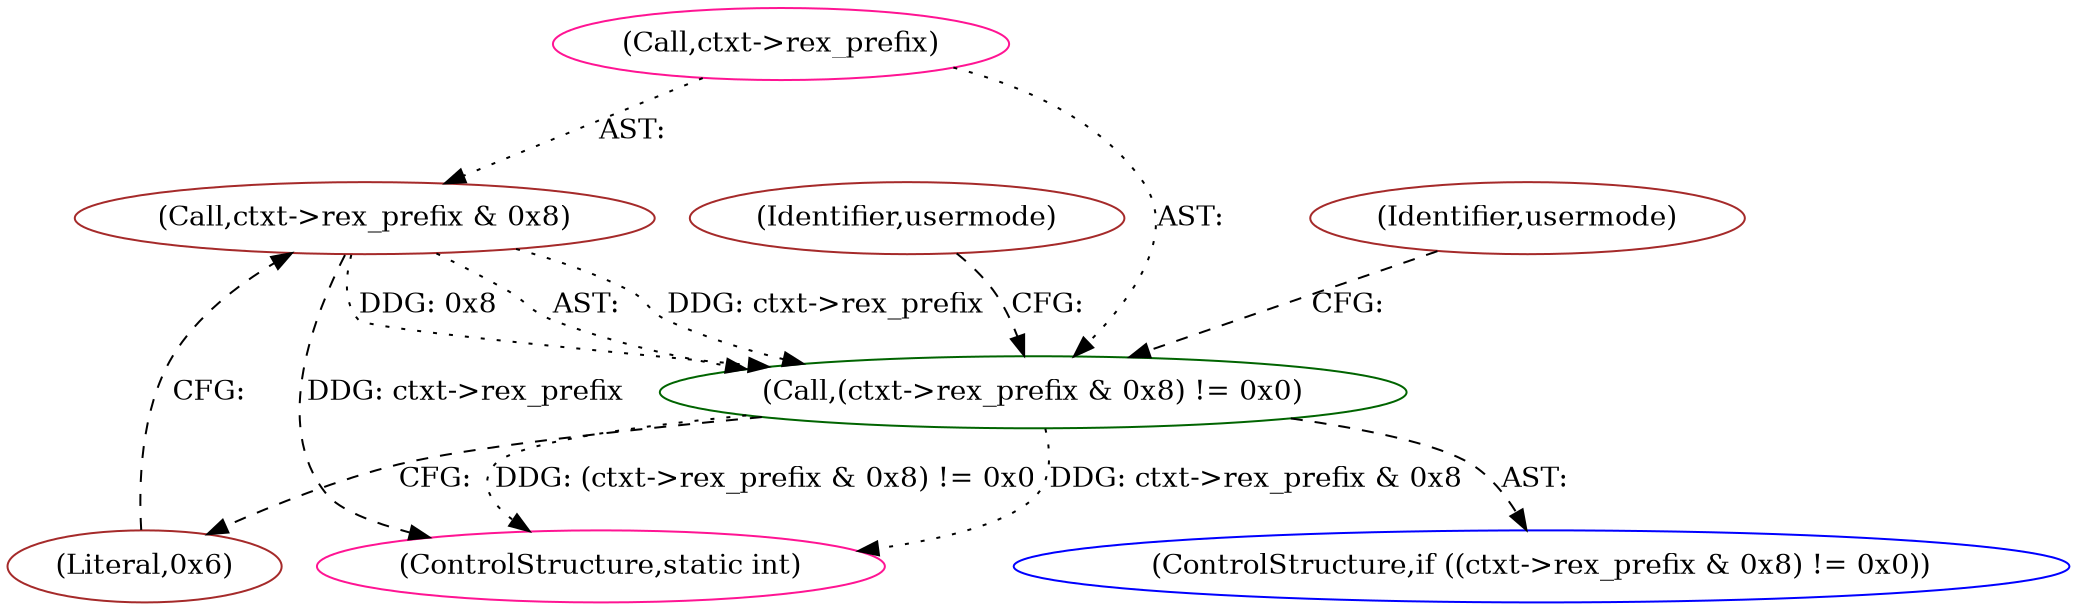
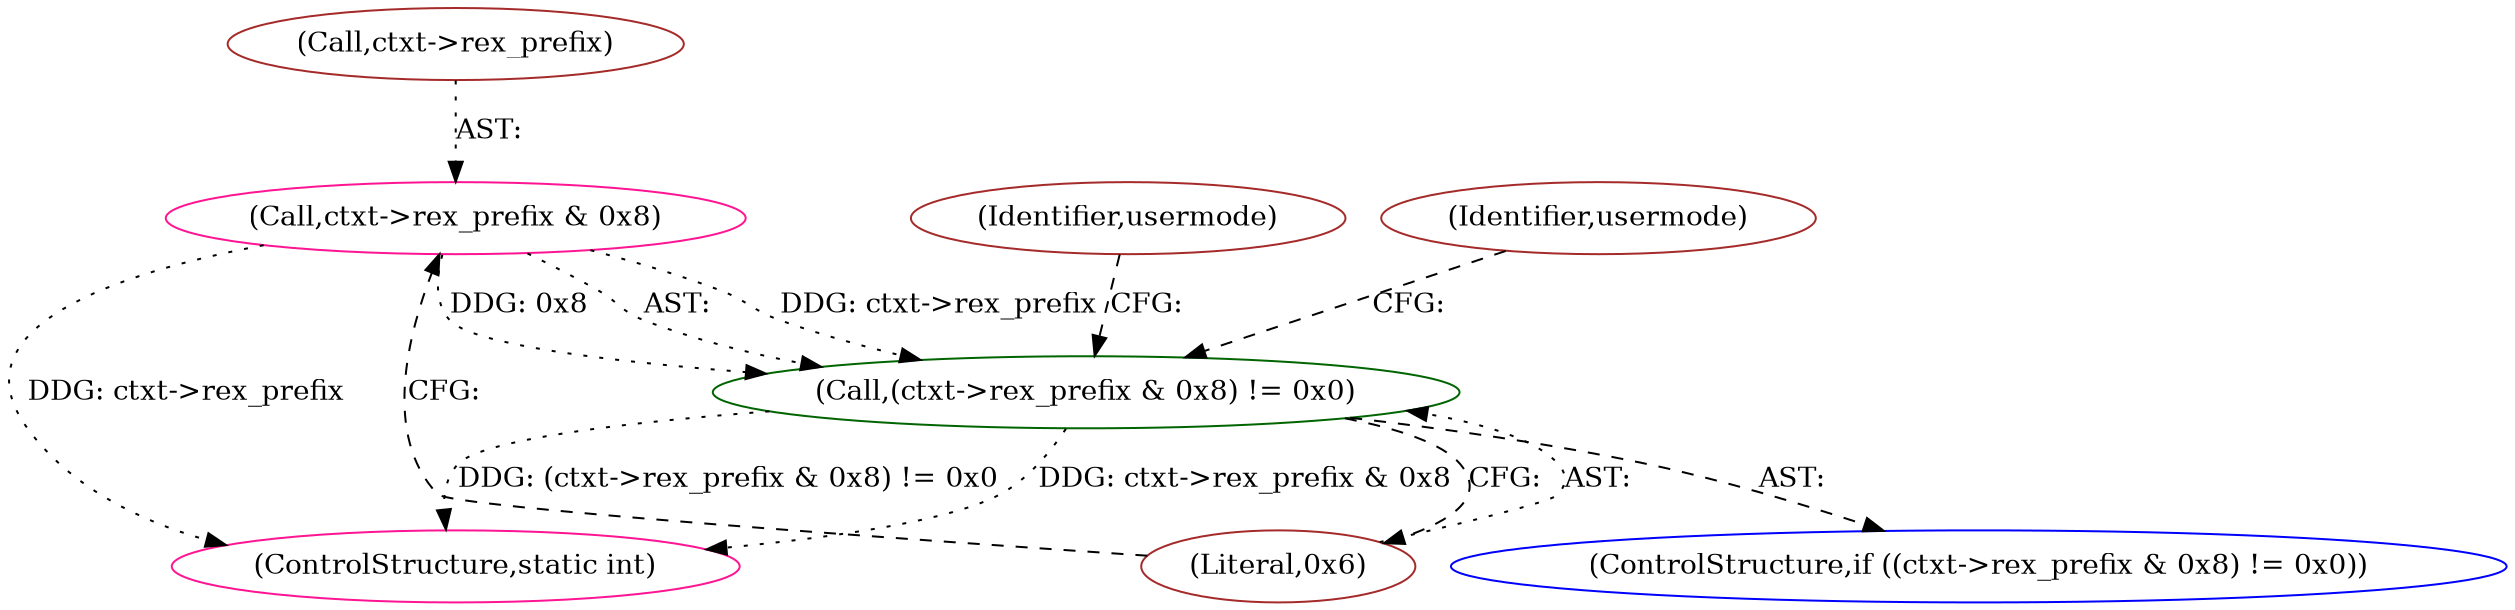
node "(Call,ctxt->rex_prefix)": color deeppink -> brown
edge "(Call,ctxt->rex_prefix)" -> "(Call,(ctxt->rex_prefix & 0x8) != 0x0)": now "(Literal,0x6)" -> "(Call,(ctxt->rex_prefix & 0x8) != 0x0)"
node "(Call,ctxt->rex_prefix & 0x8)": color brown -> deeppink
edge "(Call,ctxt->rex_prefix & 0x8)" -> "(ControlStructure,static int)": style dashed -> dotted
